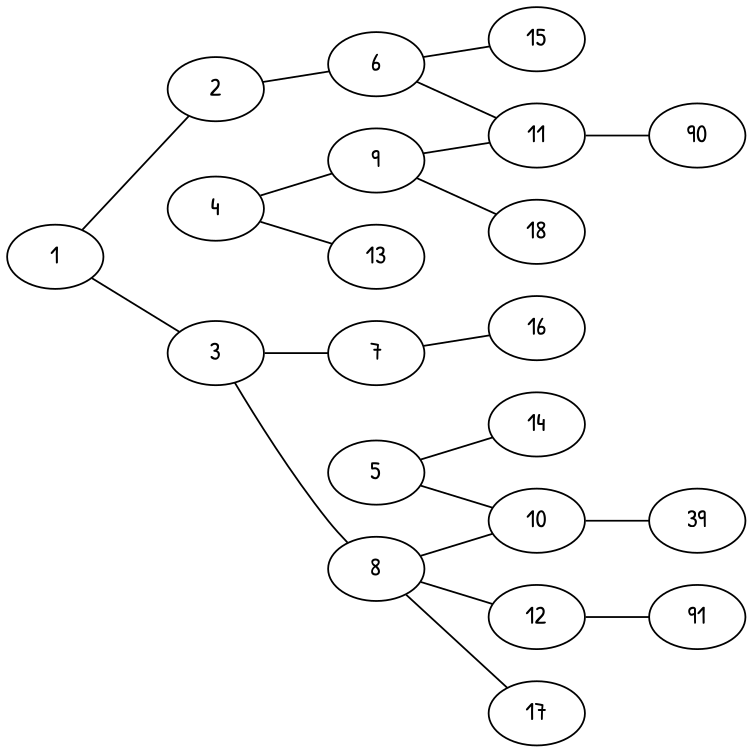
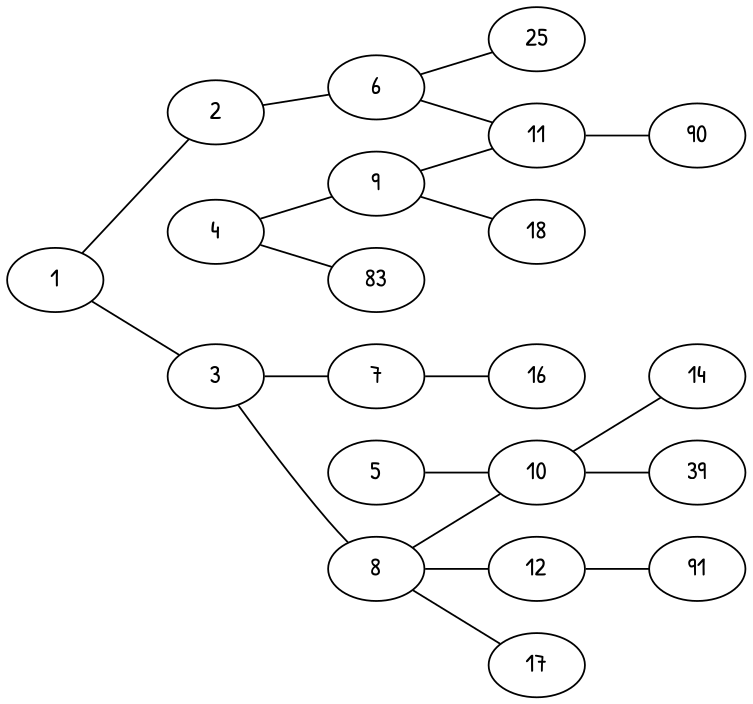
node "15": label "15" -> "25"
node "13": label "13" -> "83"
edge "14" -- "5": now "14" -- "10"
